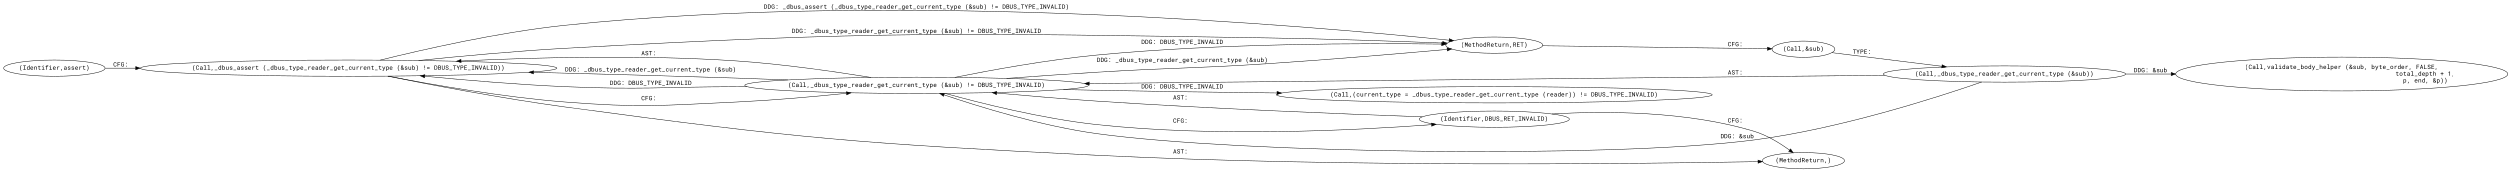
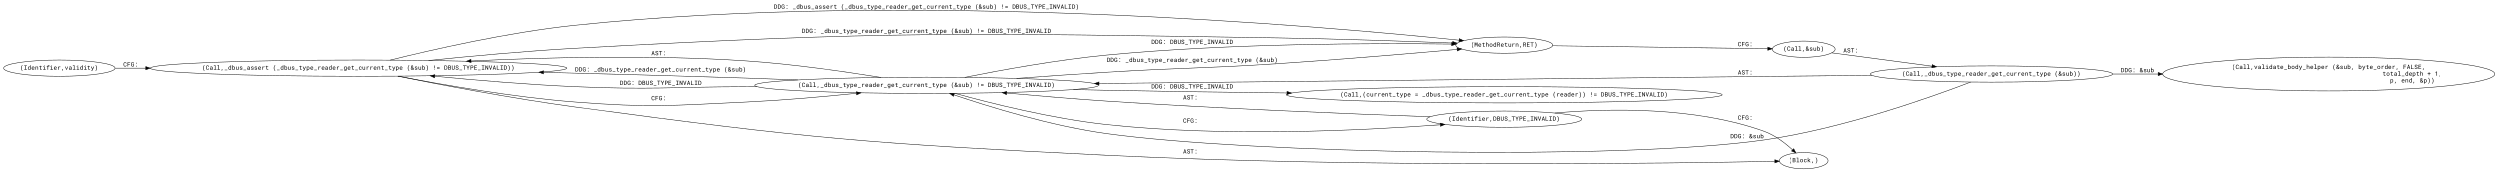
edge "(Call,&sub)" -> "(Call,_dbus_type_reader_get_current_type (&sub))": label "TYPE: " -> "AST: "
node "(Identifier,assert)": label "(Identifier,assert)" -> "(Identifier,validity)"
node "(Identifier,DBUS_RET_INVALID)": label "(Identifier,DBUS_RET_INVALID)" -> "(Identifier,DBUS_TYPE_INVALID)"
node "(MethodReturn,)": label "(MethodReturn,)" -> "(Block,)"
